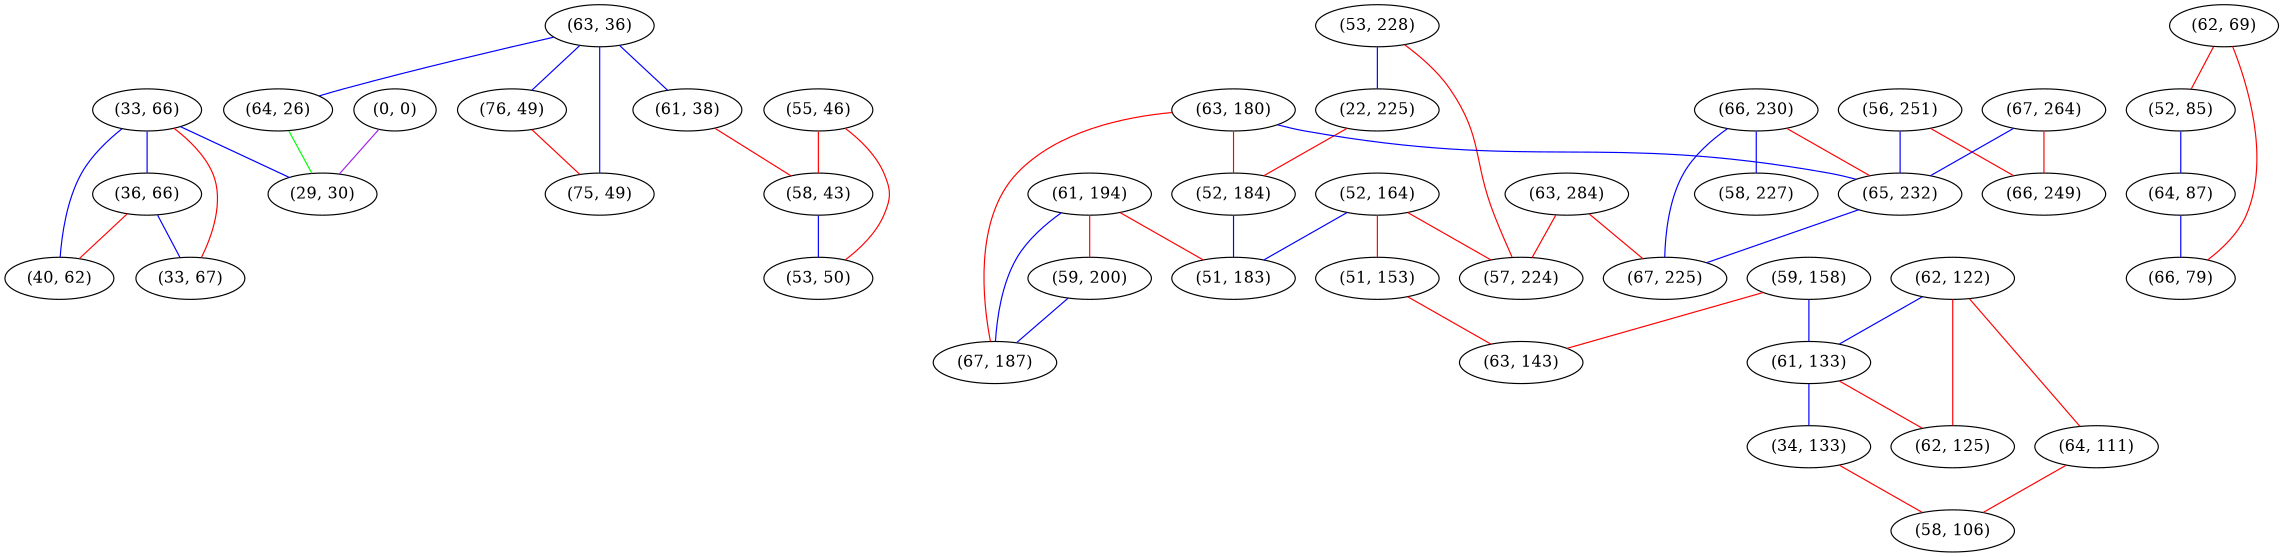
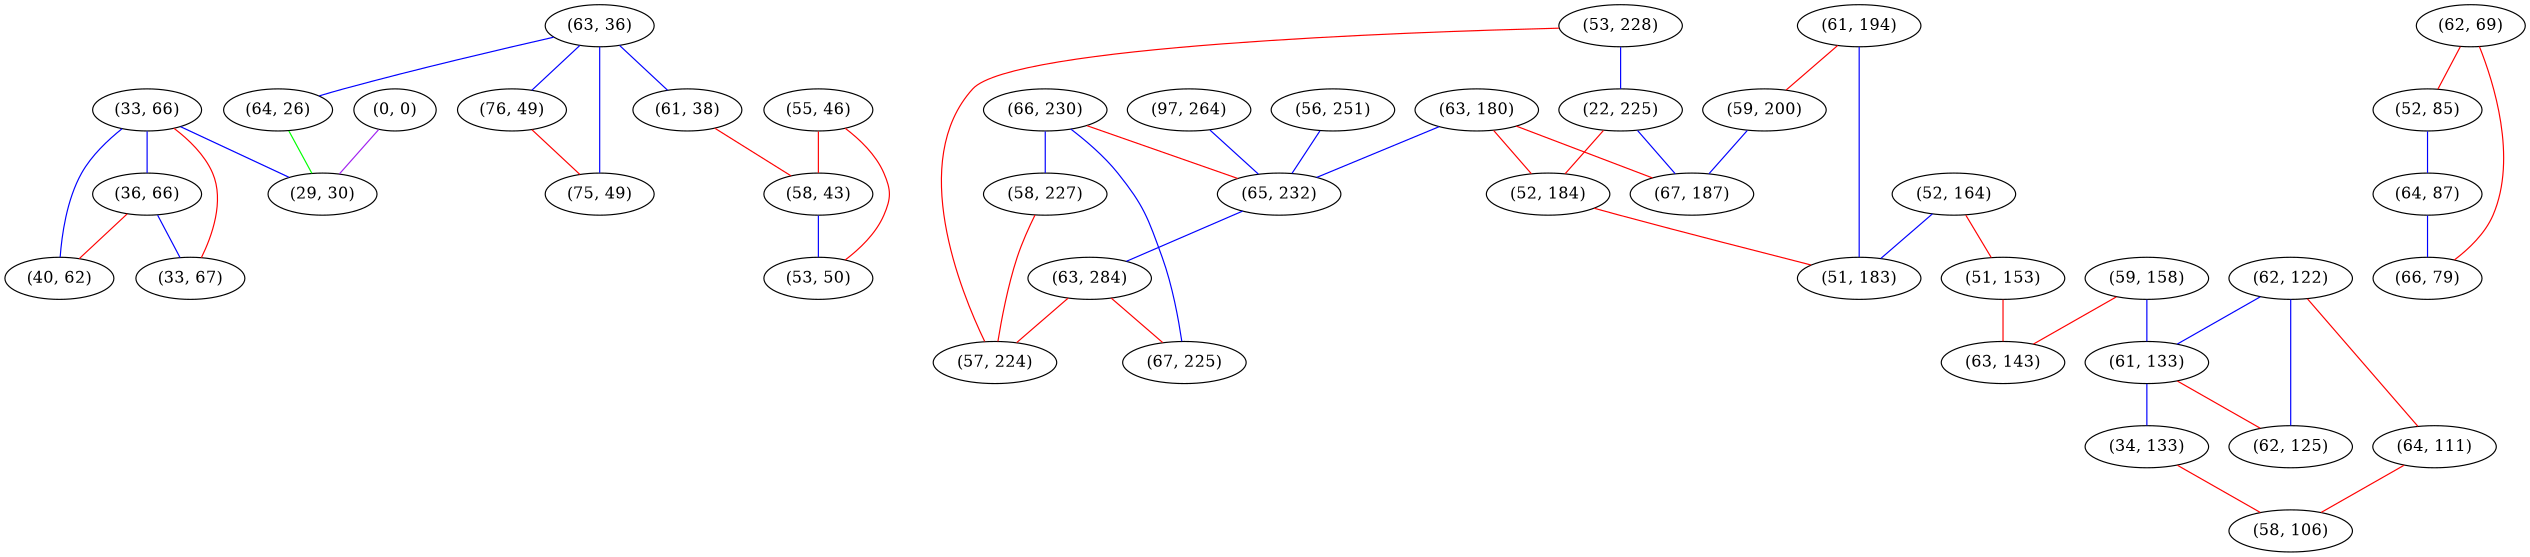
node "(67, 264)": label "(67, 264)" -> "(97, 264)"
node "(66, 249)": removed
edge "(61, 194)" -- "(51, 183)": color red -> blue
edge "(52, 184)" -- "(51, 183)": color blue -> red
edge "(52, 164)" -- "(57, 224)": now "(58, 227)" -- "(57, 224)"
edge "(65, 232)" -- "(67, 225)": now "(65, 232)" -- "(63, 284)"
edge "(61, 194)" -- "(67, 187)": now "(22, 225)" -- "(67, 187)"
edge "(62, 122)" -- "(62, 125)": color red -> blue
